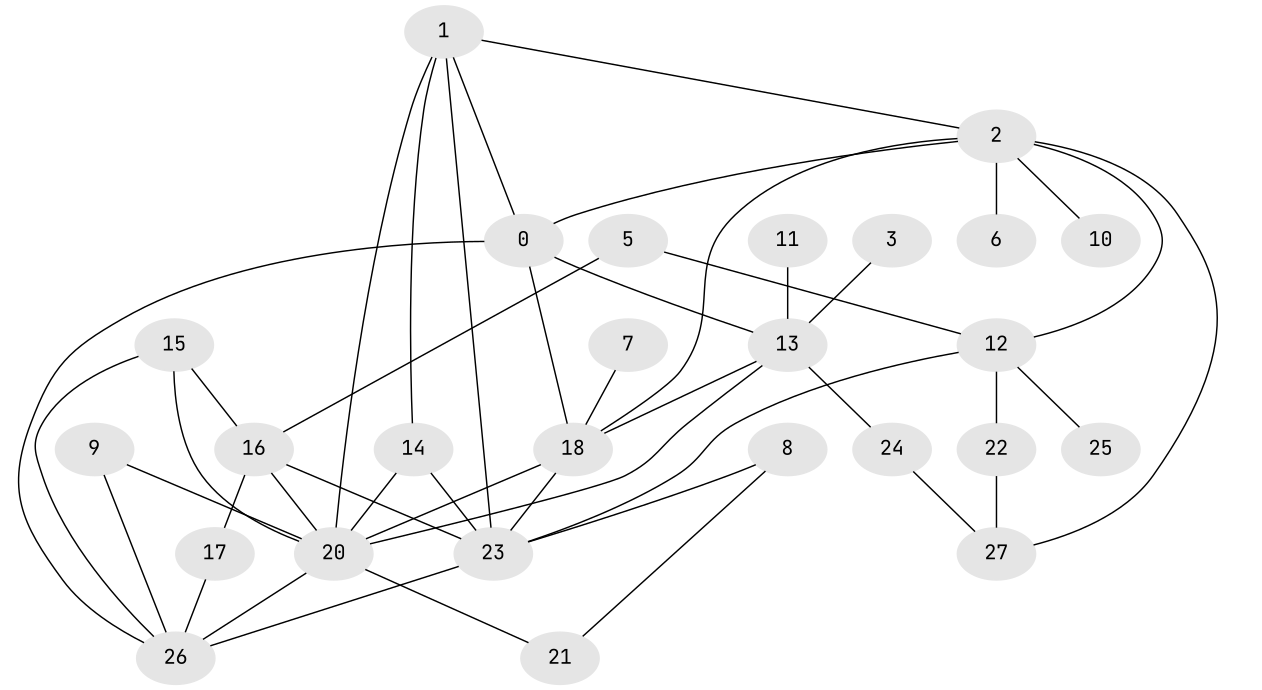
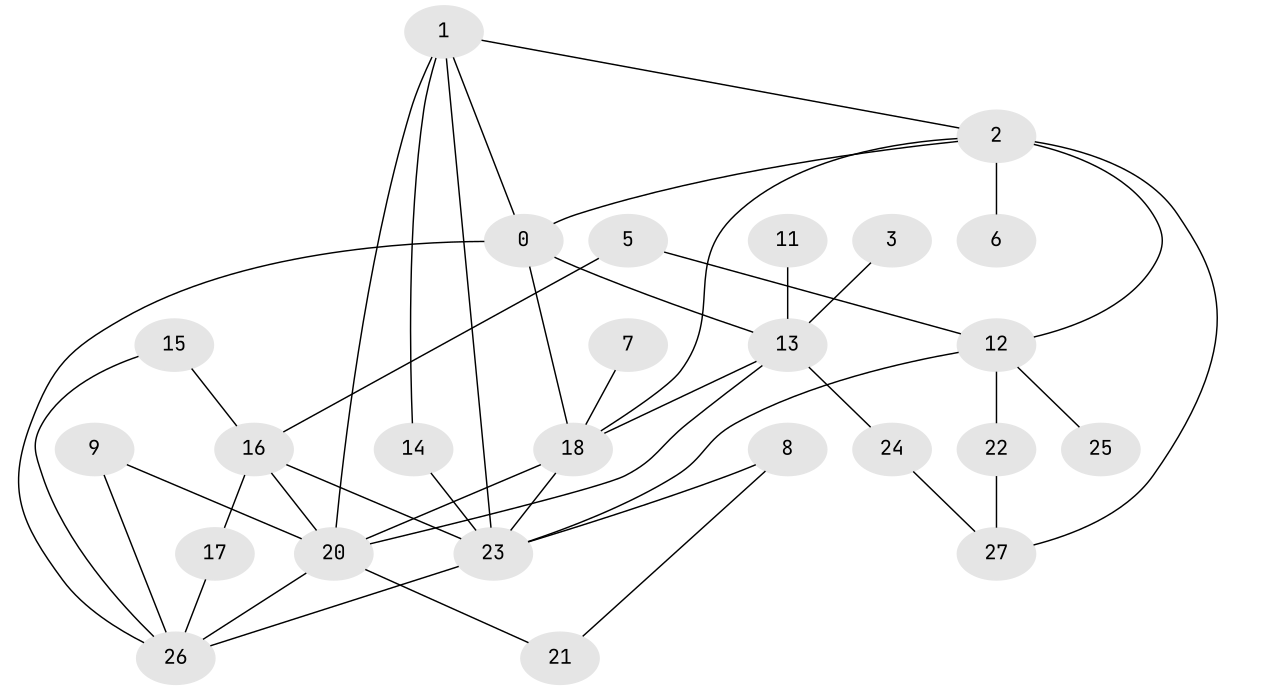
node "10": removed
edge "15" -- "20": removed
edge "14" -- "20": removed
